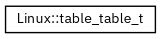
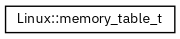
node "Linux::table_table_t": label "Linux::table_table_t" -> "Linux::memory_table_t"
